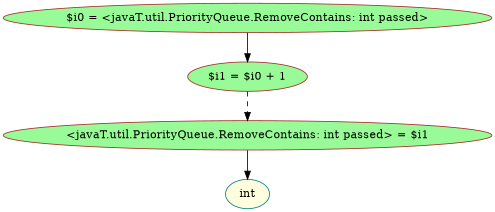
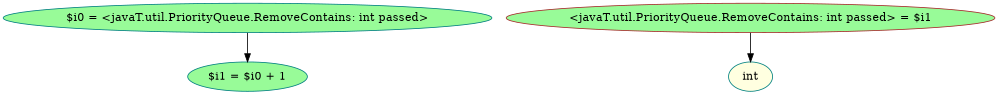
node "$i0 = <javaT.util.PriorityQueue.RemoveContains: int passed>": color brown -> teal
node "$i1 = $i0 + 1": color brown -> teal
edge "$i1 = $i0 + 1" -> "<javaT.util.PriorityQueue.RemoveContains: int passed> = $i1": removed
